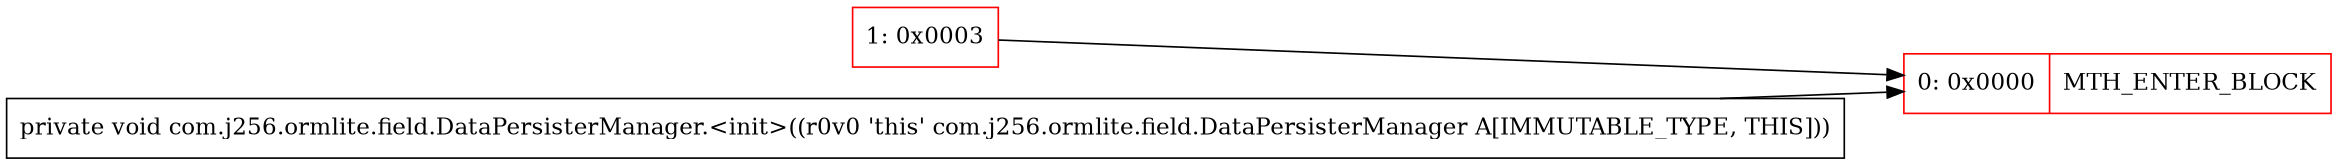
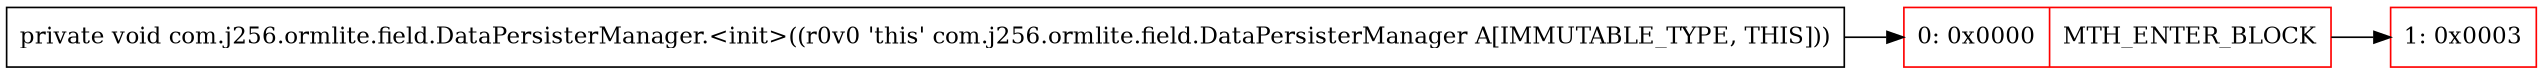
edge "1: 0x0003" -> "0: 0x0000": reversed
